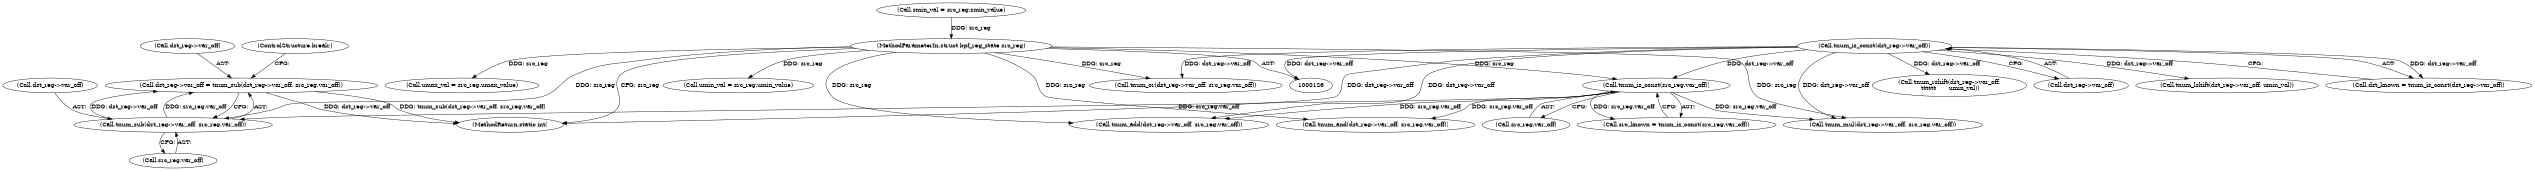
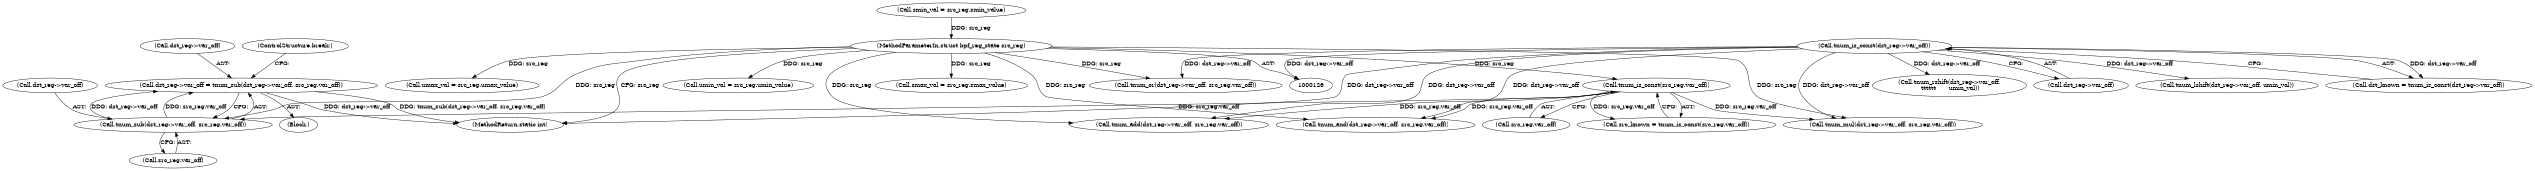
edge "(Call,tnum_is_const(dst_reg->var_off))" -> "(Call,tnum_is_const(src_reg.var_off))": now "(Call,tnum_is_const(dst_reg->var_off))" -> "(Call,tnum_and(dst_reg->var_off, src_reg.var_off))"
node "(Call,smax_val = src_reg.smax_value)": added
node "(Block,)": added
